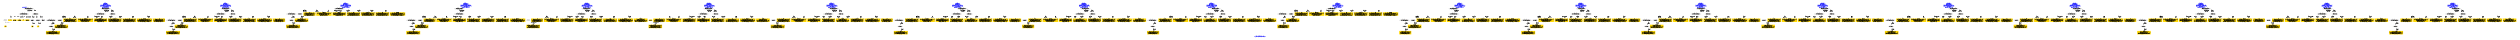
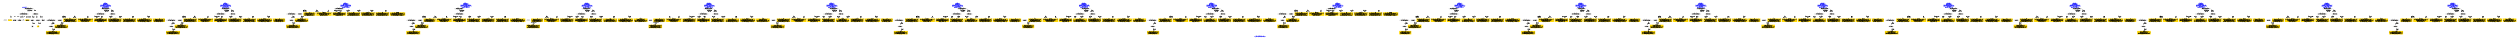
node "technique": fillcolor gold -> lightgray
node "provenance": fillcolor gold -> lightgray
node "title": fillcolor gold -> lightgray
node "Person2": fillcolor gold -> lightgray
node "artist": removed
node "type": fillcolor gold -> lightgray
